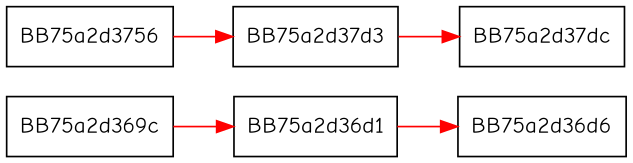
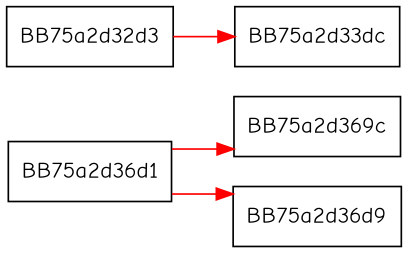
node "BB75a2d3756": removed
node "BB75a2d37d3": label "BB75a2d37d3" -> "BB75a2d32d3"
node "BB75a2d37dc": label "BB75a2d37dc" -> "BB75a2d33dc"
edge "BB75a2d369c" -> "BB75a2d36d1": reversed
node "BB75a2d36d6": label "BB75a2d36d6" -> "BB75a2d36d9"
